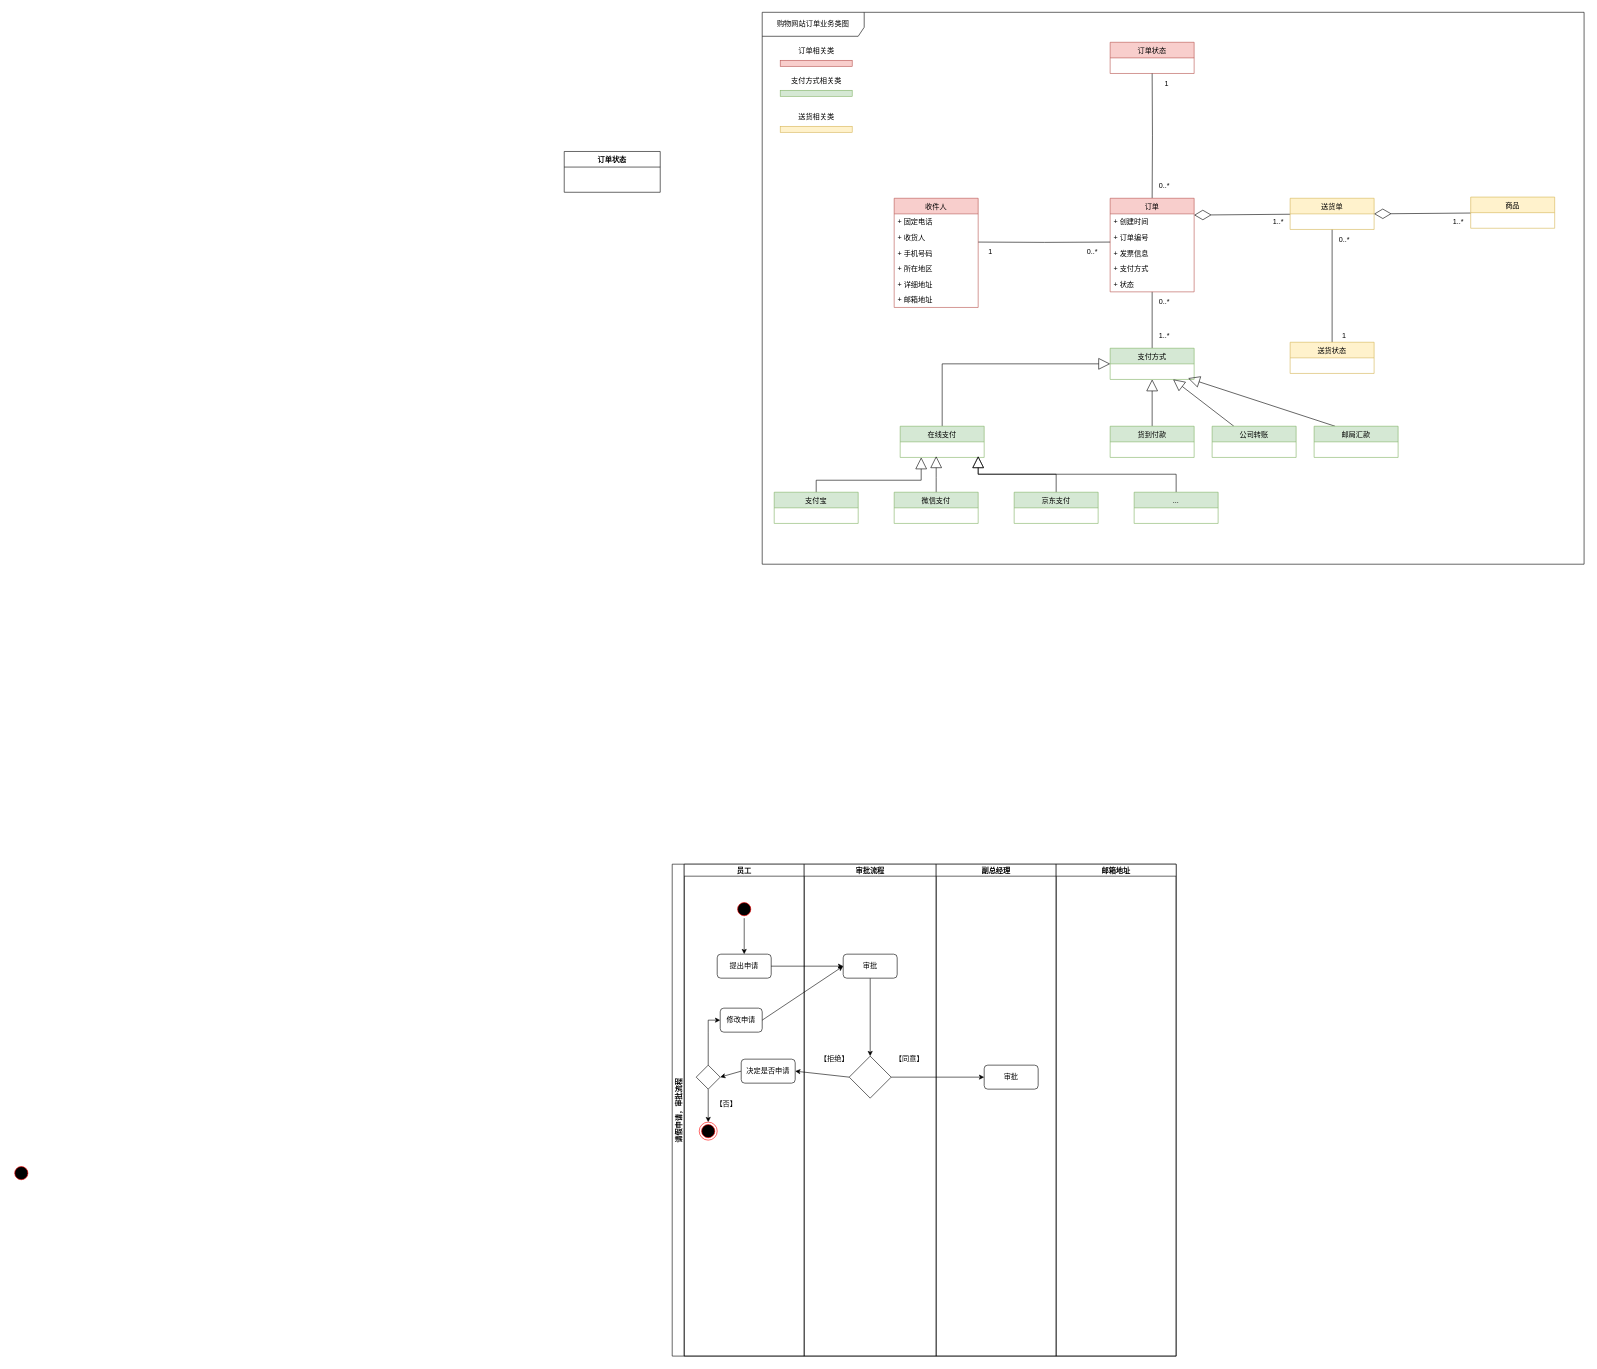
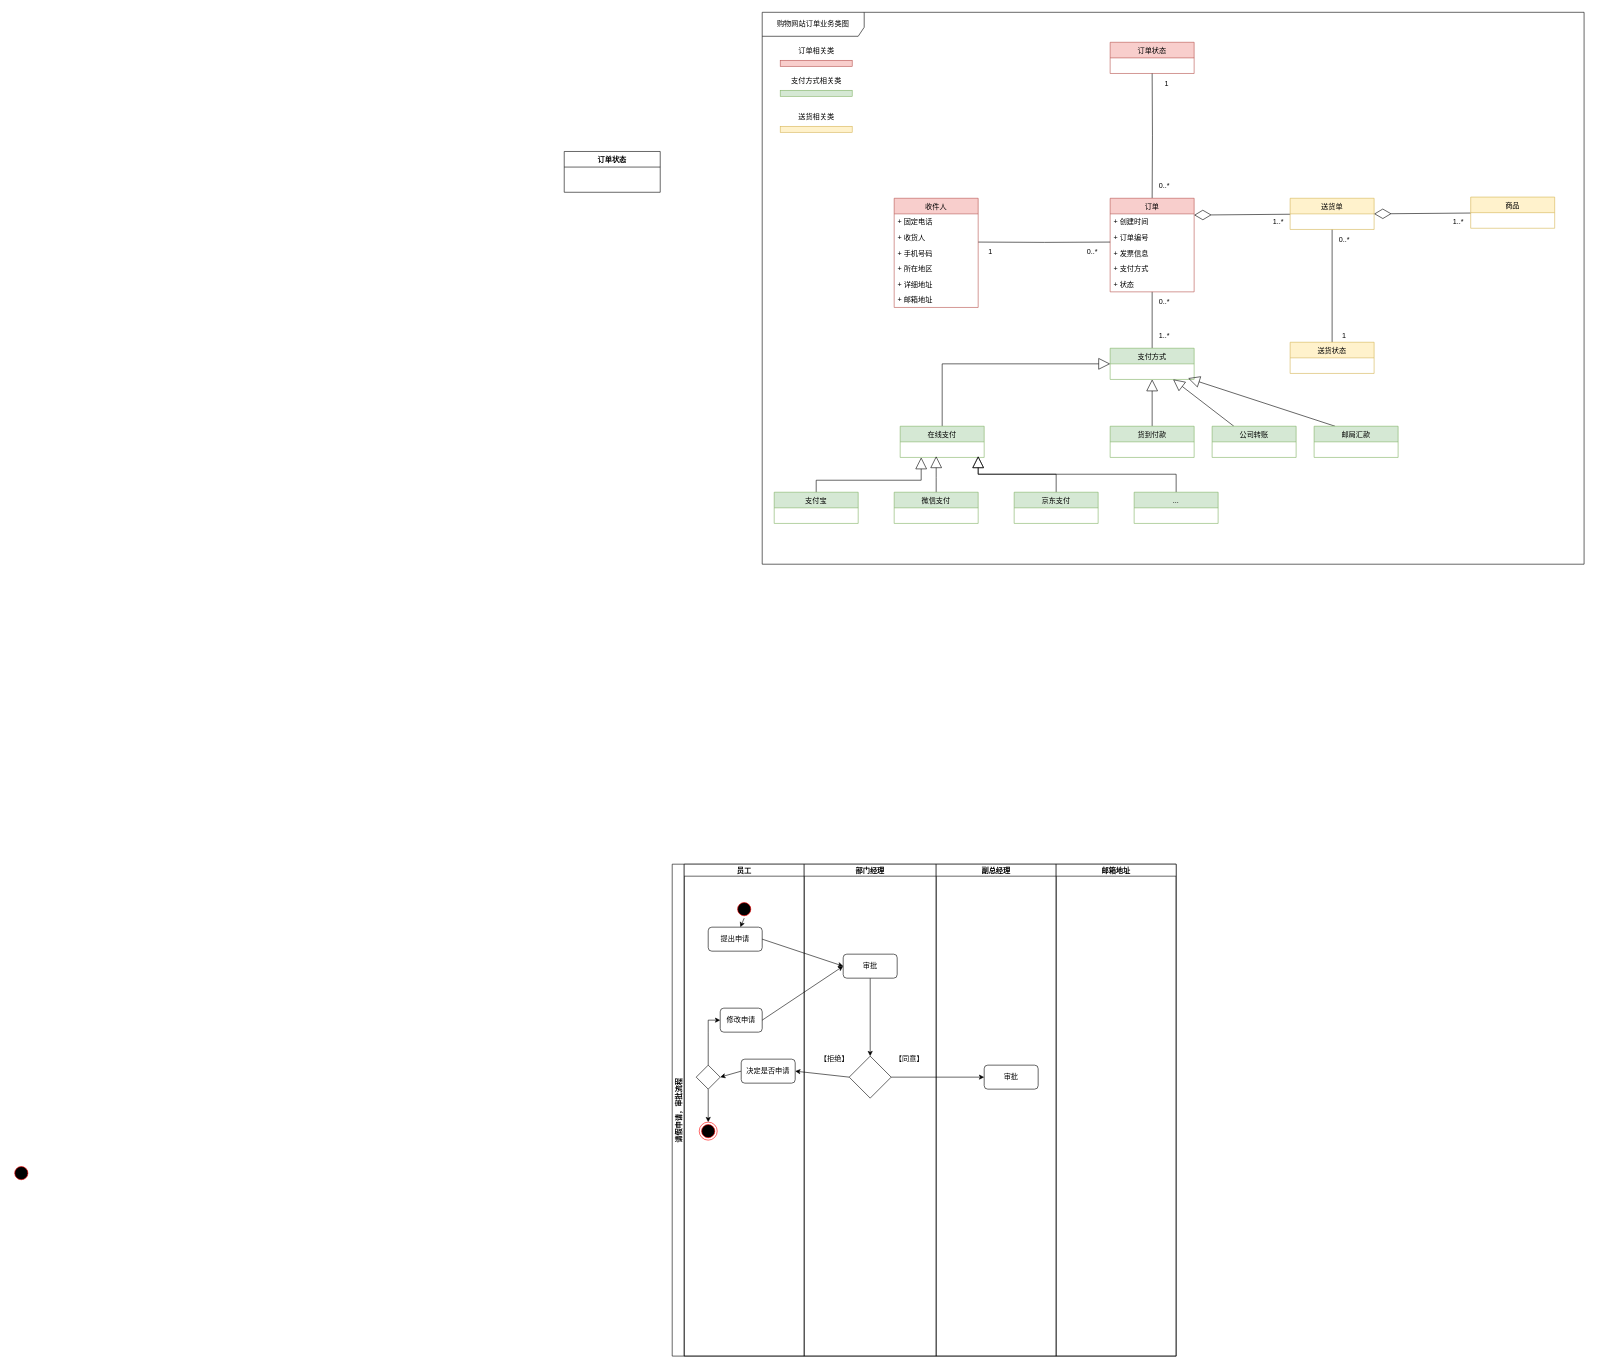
node "审批流程": label "审批流程" -> "部门经理"
node "提出申请": moved (744, 966) -> (735, 939)
node "【否】": removed
